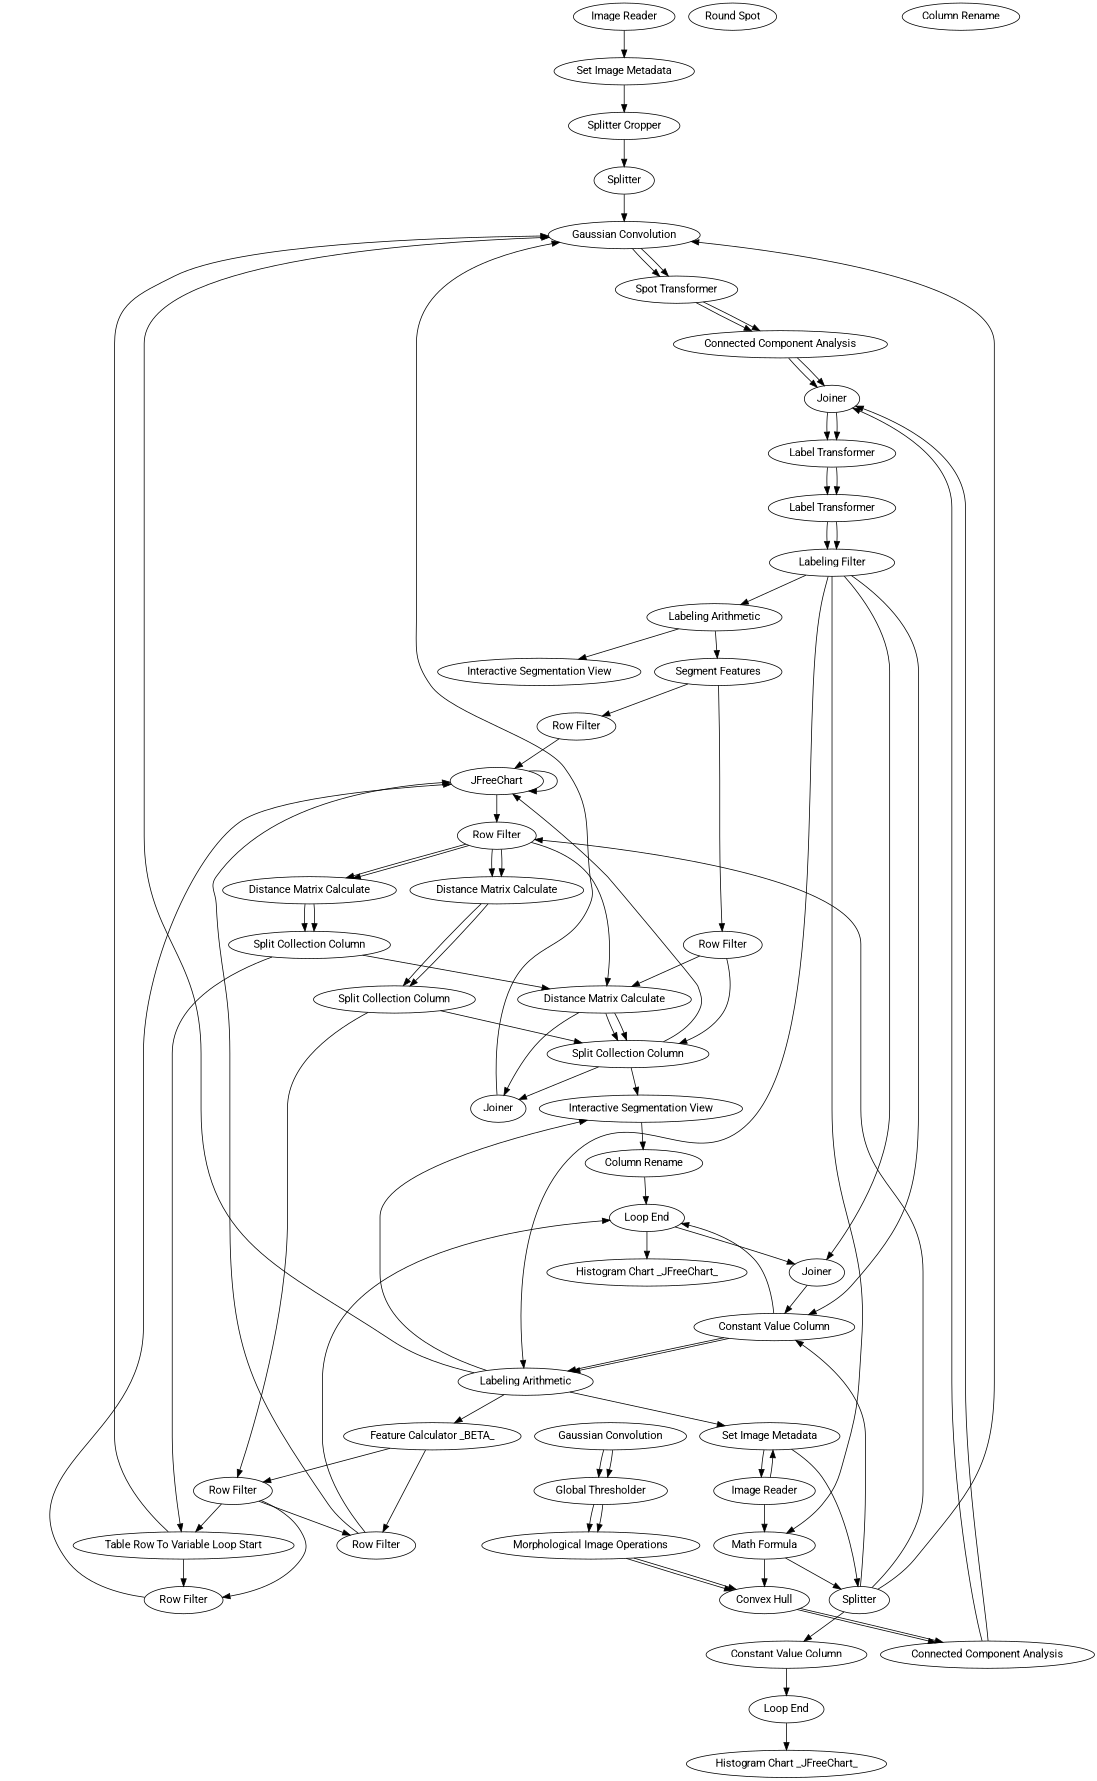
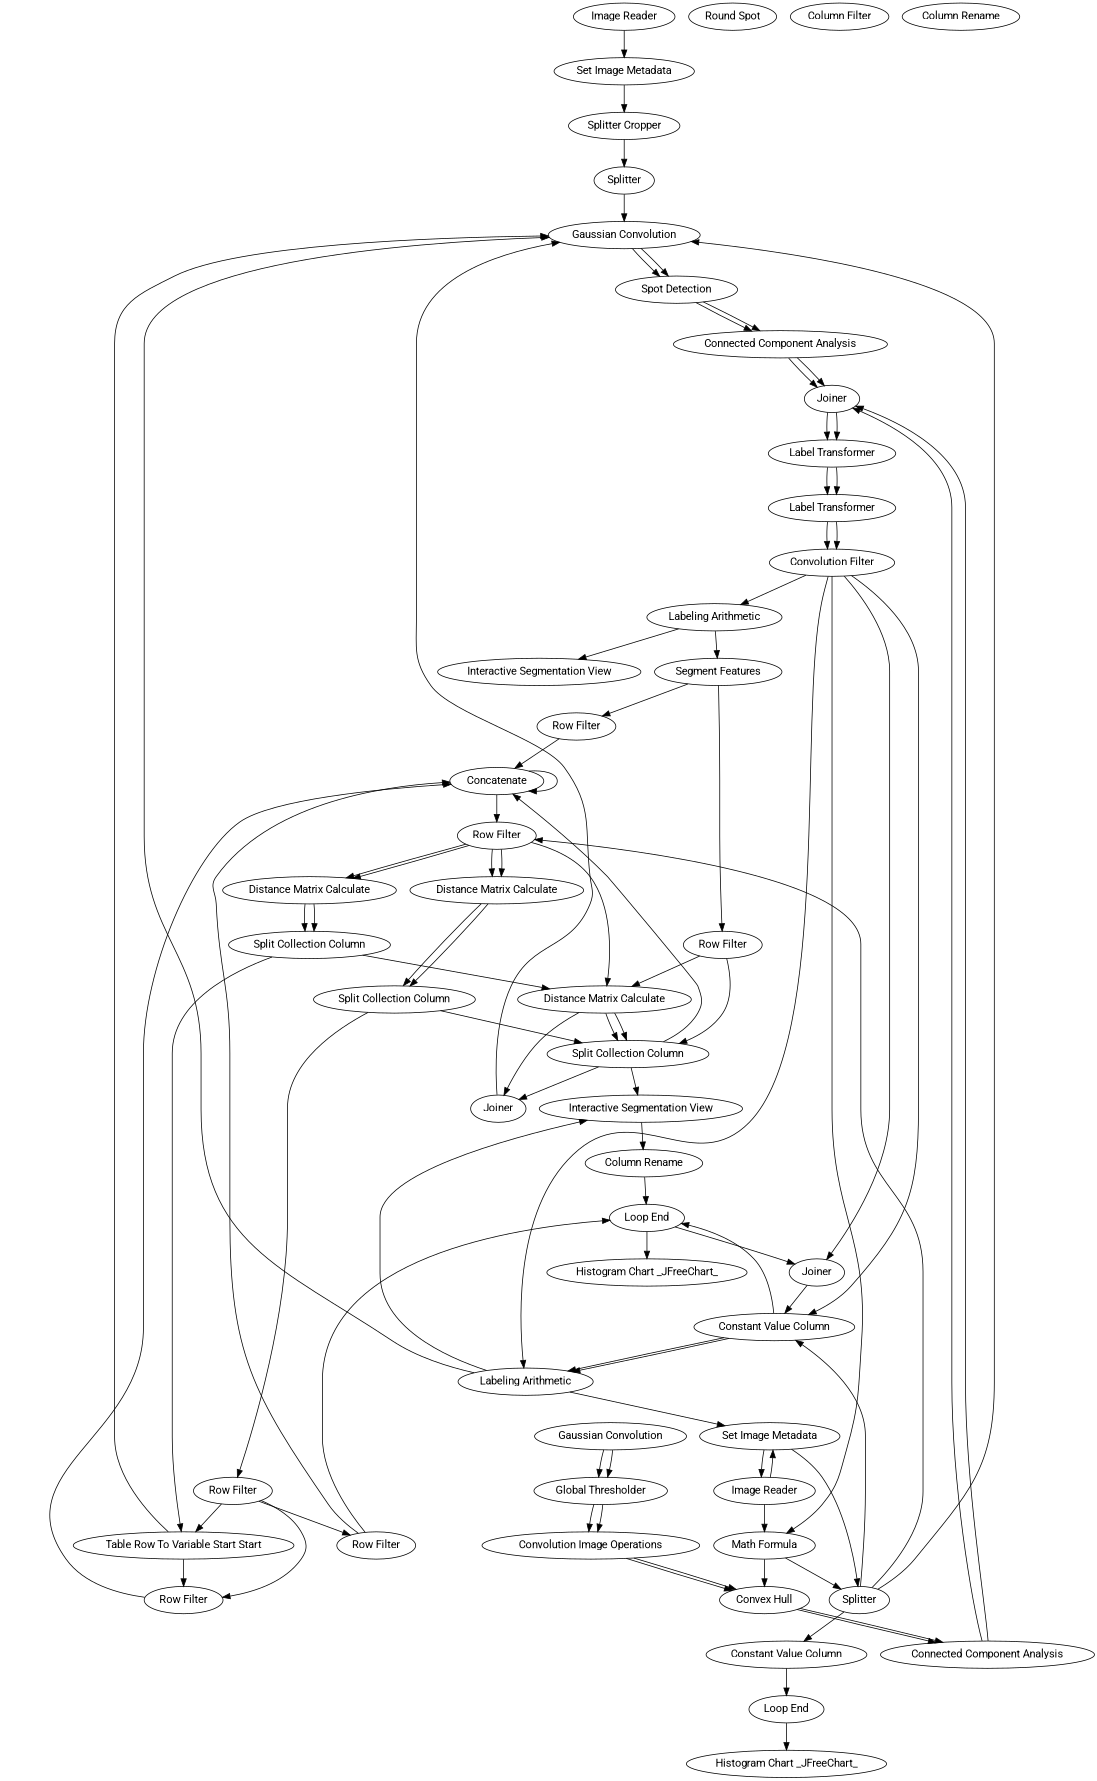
node "Column Filter": added
node "Spot Transformer": label "Spot Transformer" -> "Spot Detection"
node "Labeling Filter": label "Labeling Filter" -> "Convolution Filter"
node "JFreeChart": label "JFreeChart" -> "Concatenate"
node "Feature Calculator _BETA_": removed
node "Table Row To Variable Loop Start": label "Table Row To Variable Loop Start" -> "Table Row To Variable Start Start"
node "Morphological Image Operations": label "Morphological Image Operations" -> "Convolution Image Operations"
